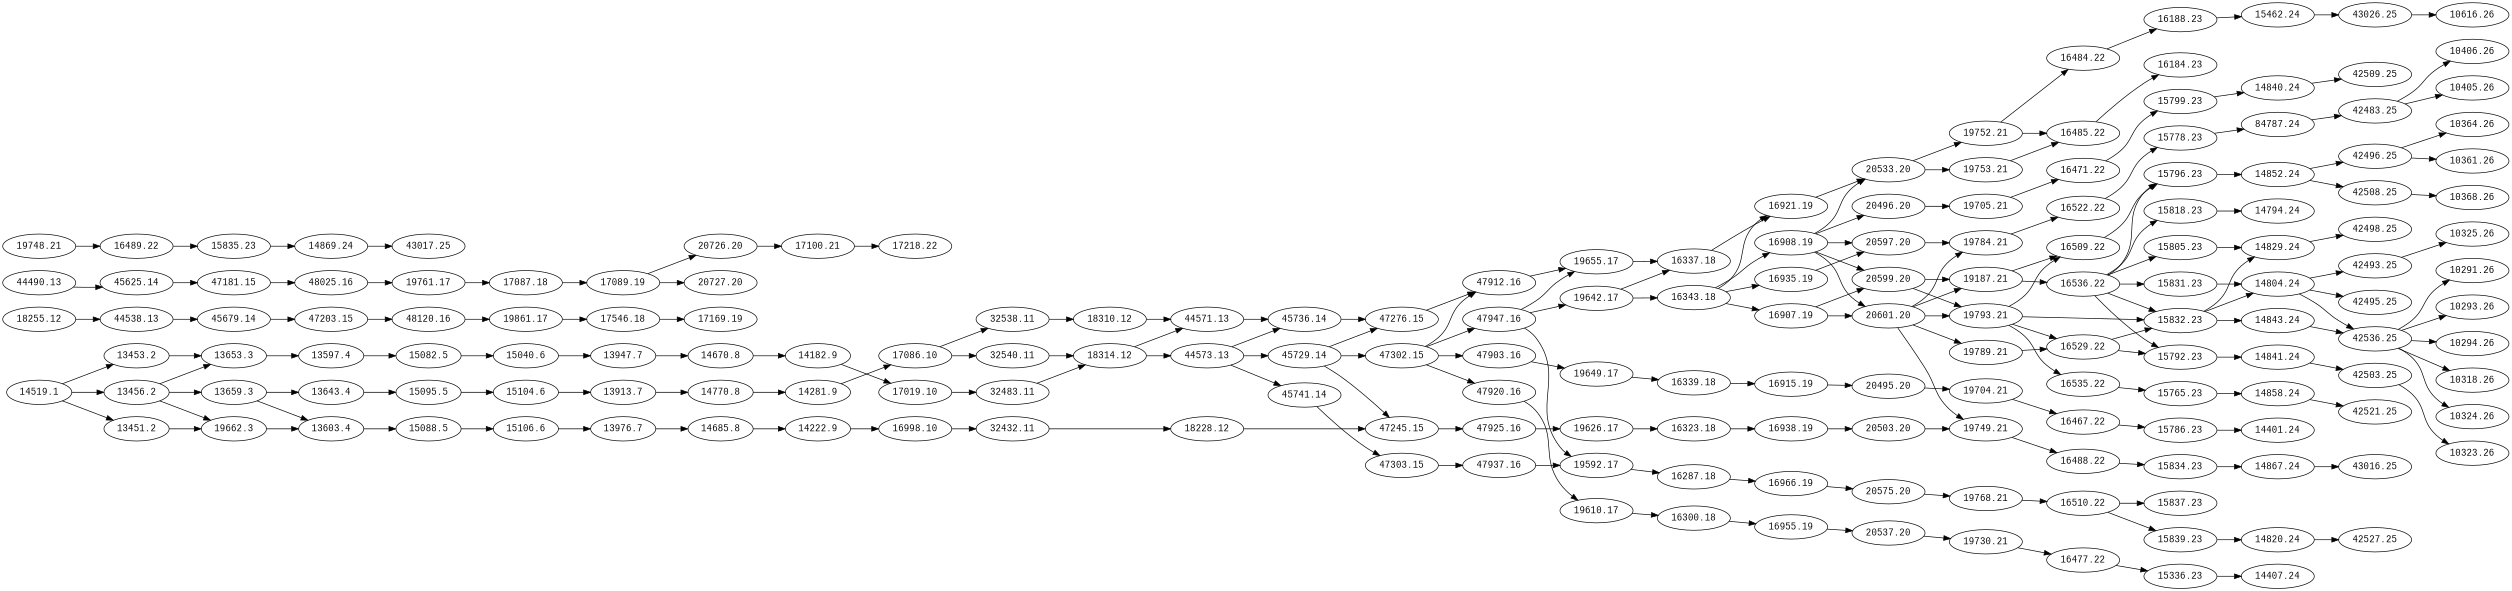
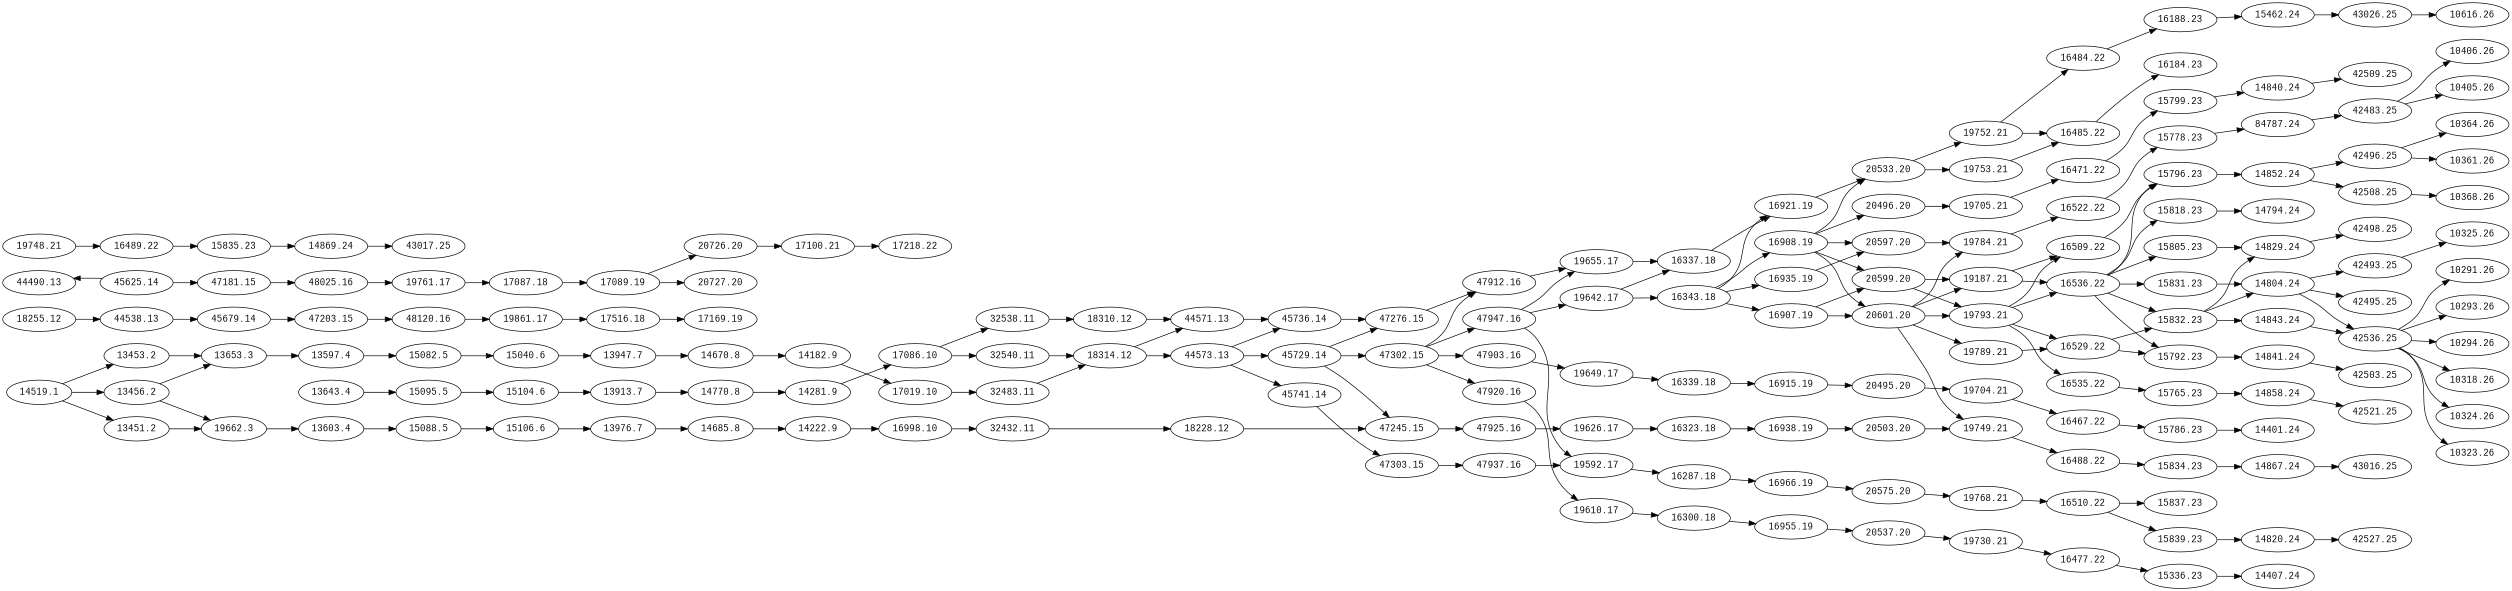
edge "44490.13" -> "45625.14": reversed
edge "19793.21" -> "15832.23": now "19793.21" -> "16536.22"
node "17546.18": label "17546.18" -> "17516.18"
node "13659.3": removed
edge "42503.25" -> "10323.26": now "42536.25" -> "10323.26"
